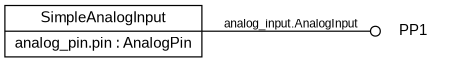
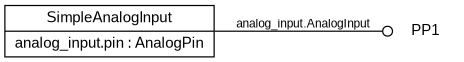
node "SimpleAnalogInput": text "analog_pin.pin : AnalogPin" -> "analog_input.pin : AnalogPin"
